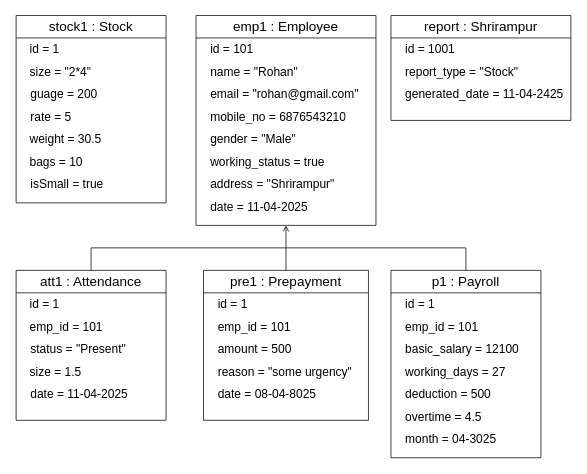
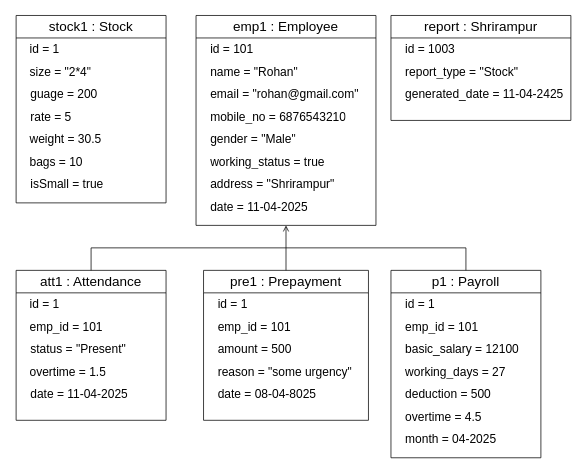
node "id = 1001": label "id = 1001" -> "id = 1003"
node "size = 1.5": label "size = 1.5" -> "overtime = 1.5"
node "month = 04-3025": label "month = 04-3025" -> "month = 04-2025"
